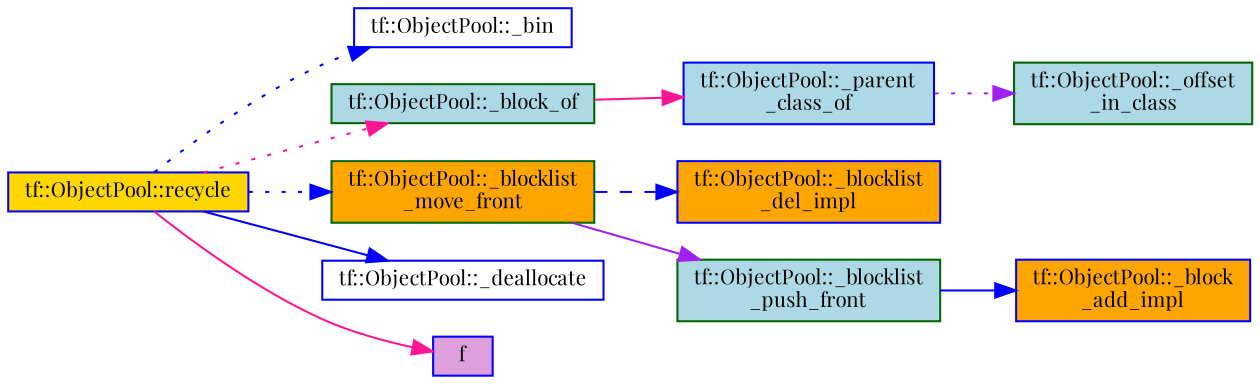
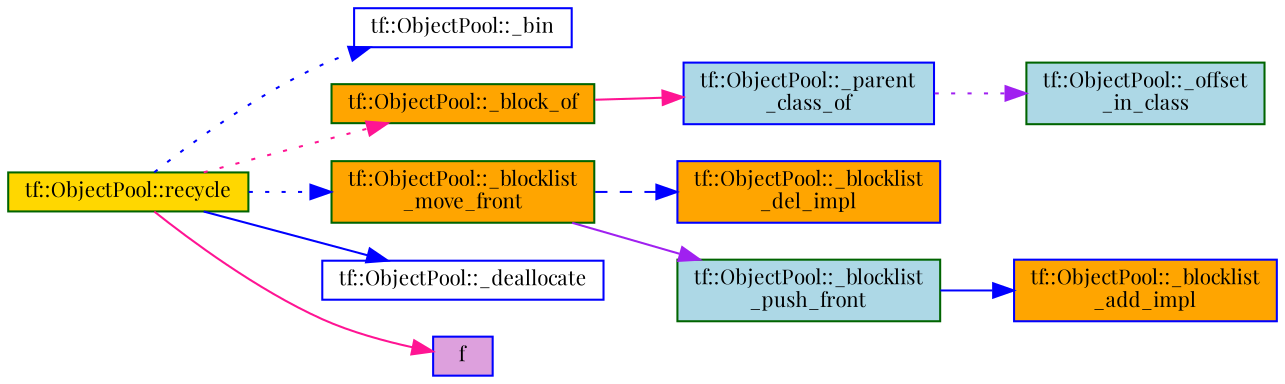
node "tf::ObjectPool::_block_of": fillcolor lightblue -> orange
node "tf::ObjectPool::recycle": color blue -> darkgreen
node "tf::ObjectPool::_block _add_impl": label "tf::ObjectPool::_block _add_impl" -> "tf::ObjectPool::_blocklist _add_impl"
